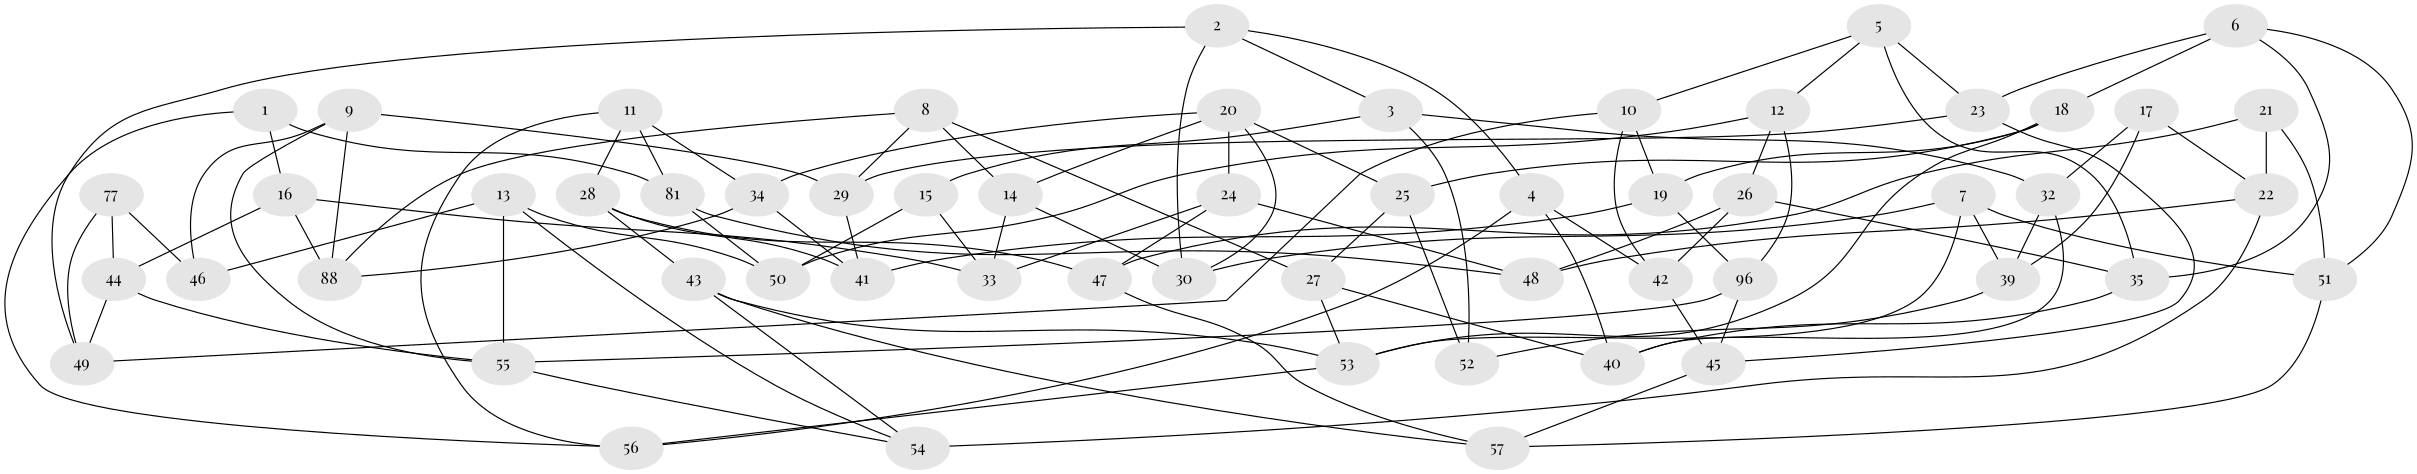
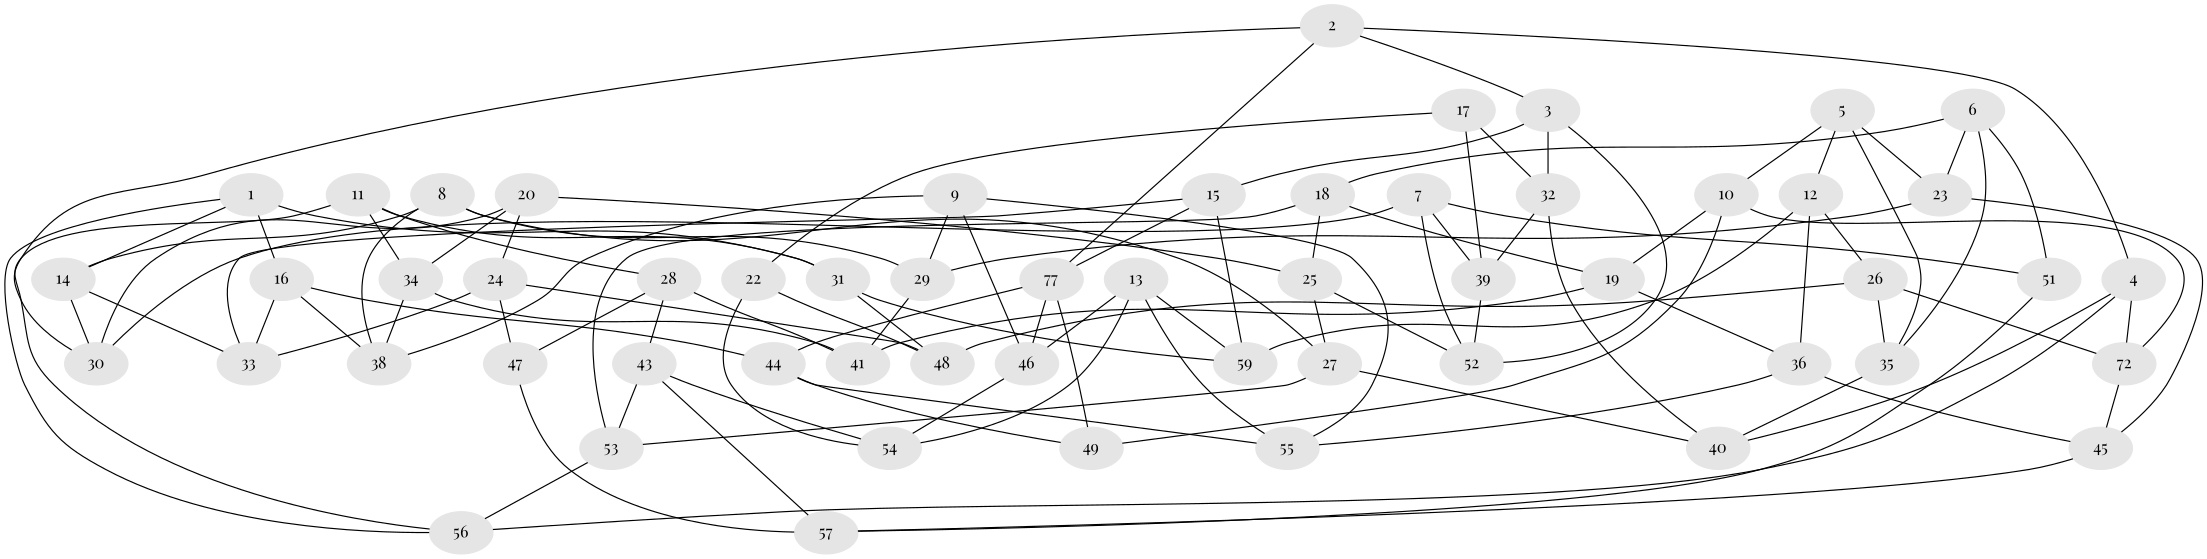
edge "2" -- "49": now "2" -- "77"
node "21": removed
edge "20" -- "14": now "1" -- "14"
node "81": label "81" -> "31"
edge "15" -- "77": added
node "88": label "88" -> "38"
node "50": label "50" -> "59"
node "42": label "42" -> "72"
node "96": label "96" -> "36"
edge "7" -- "53": now "7" -- "52"
edge "55" -- "54": now "46" -- "54"
